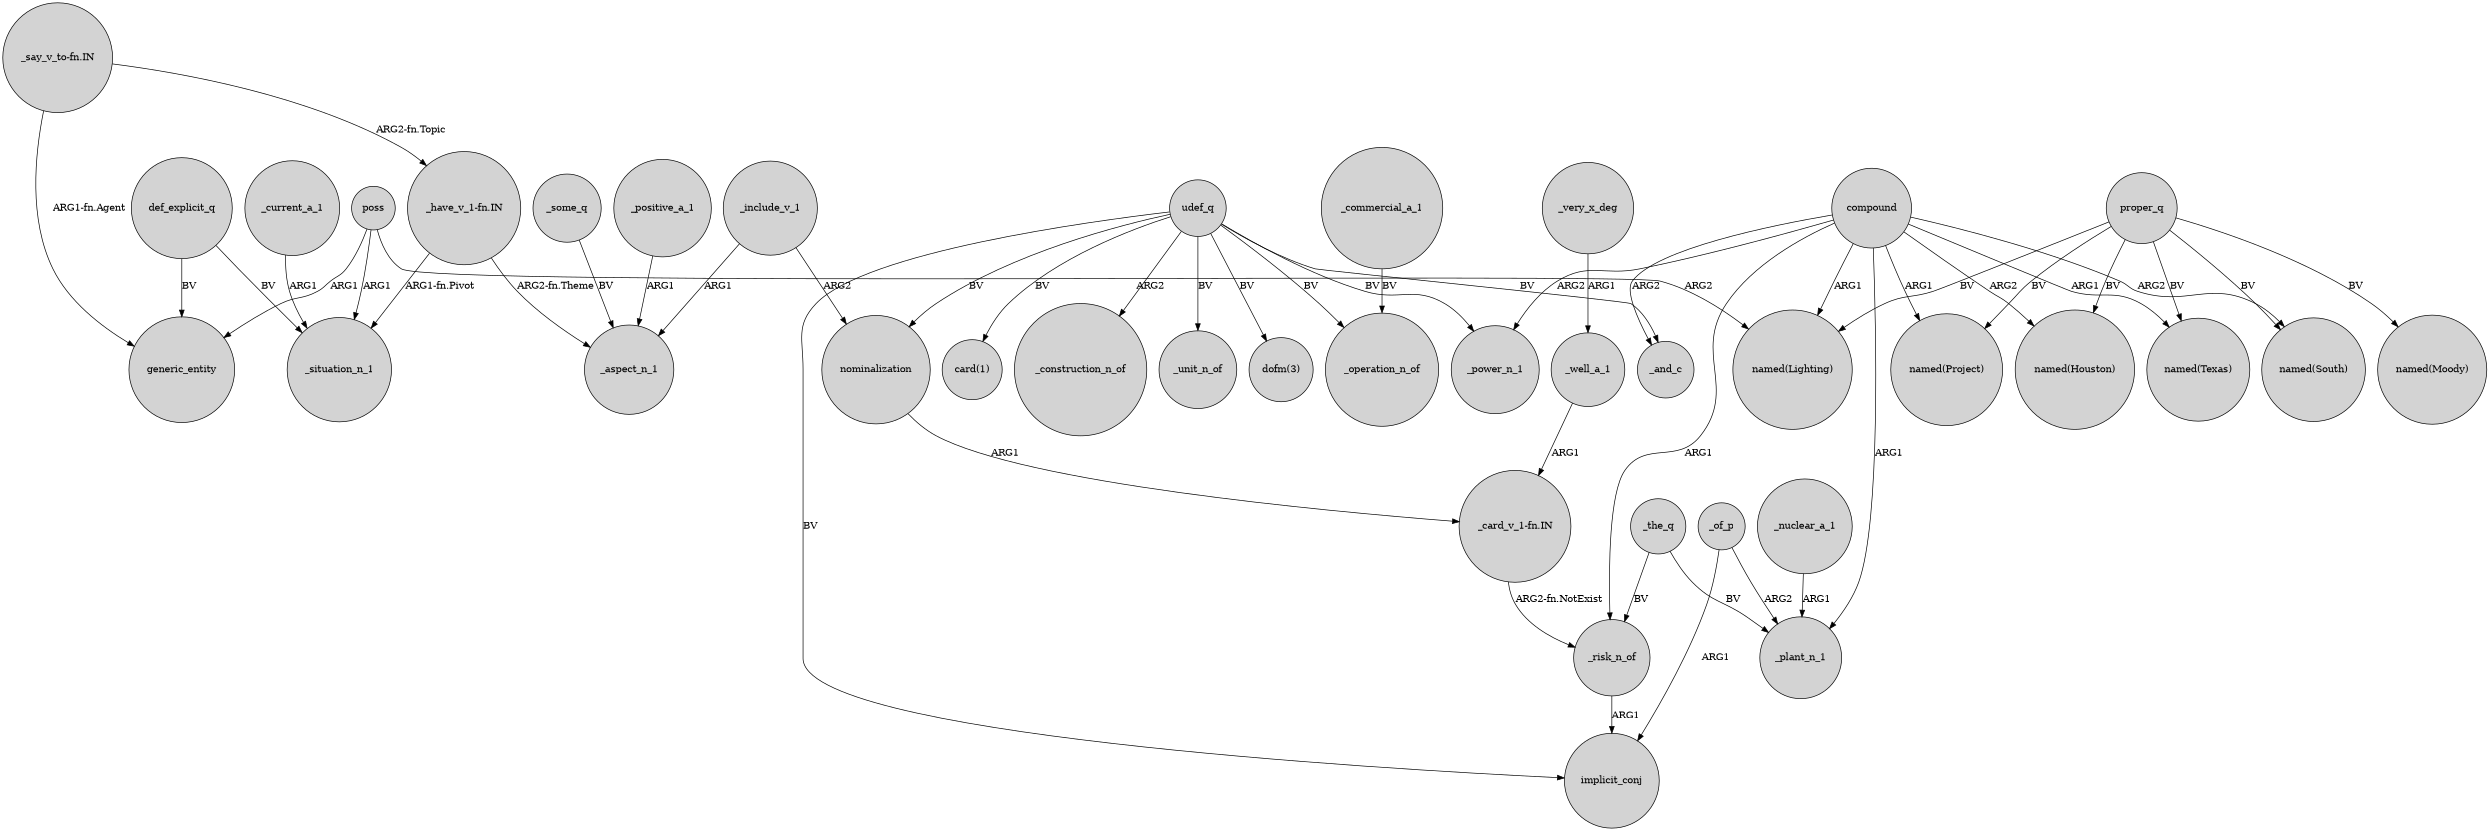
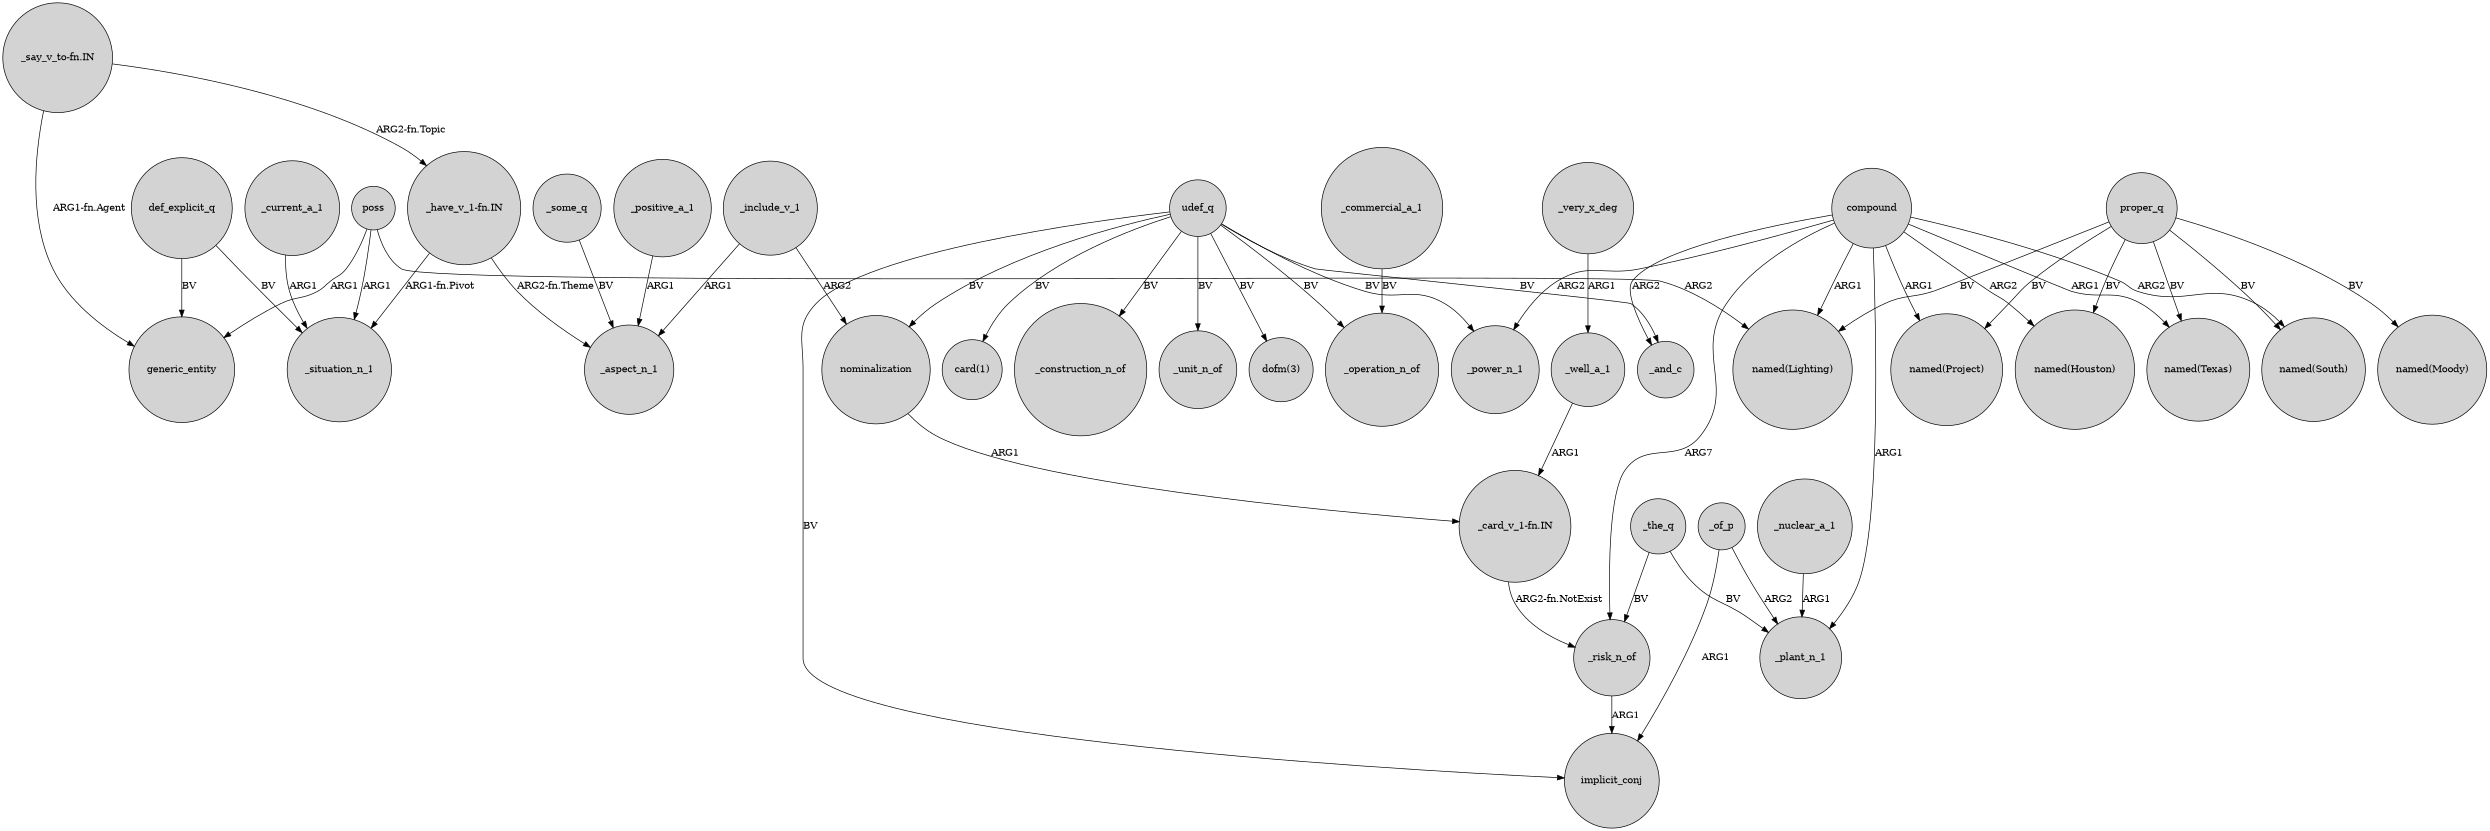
edge "udef_q" -> "_construction_n_of": label "ARG2" -> "BV"
edge "compound" -> "_risk_n_of": label "ARG1" -> "ARG7"
